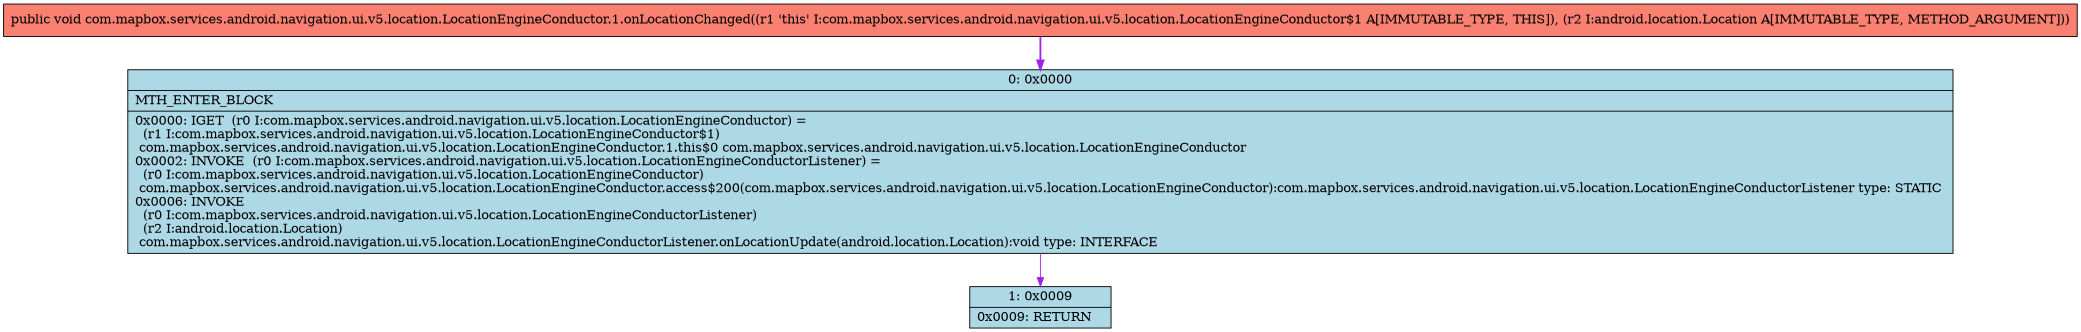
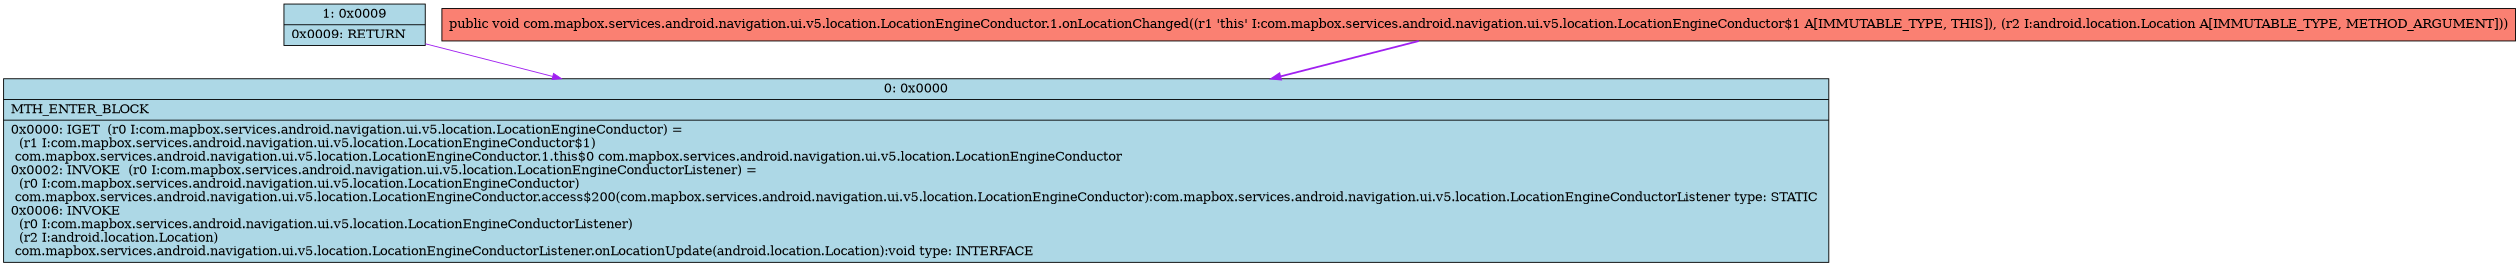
edge "0: 0x0000" -> "1: 0x0009": reversed
